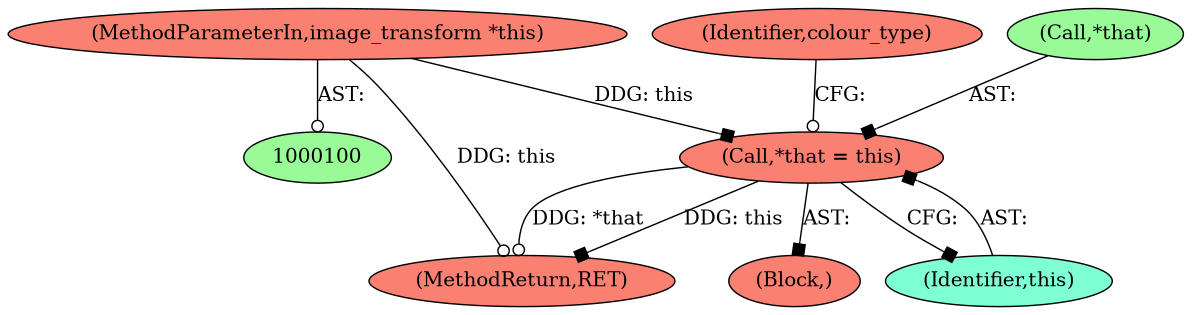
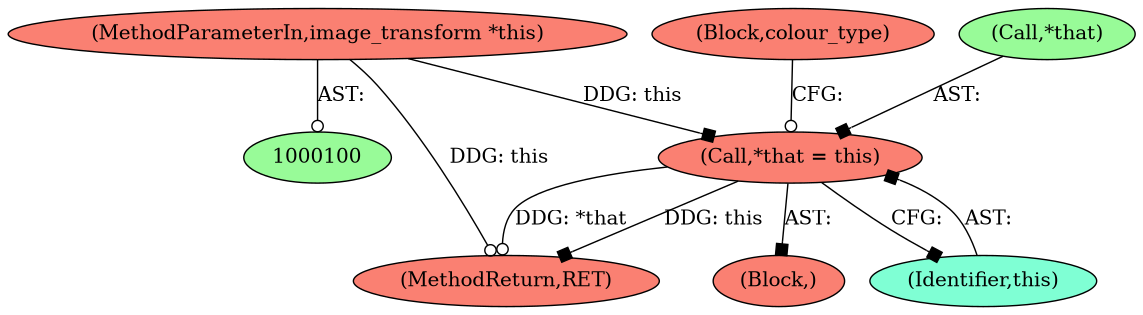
node "(Identifier,colour_type)": label "(Identifier,colour_type)" -> "(Block,colour_type)"
